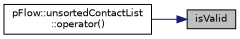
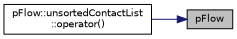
node "isValid": label "isValid" -> "pFlow"
